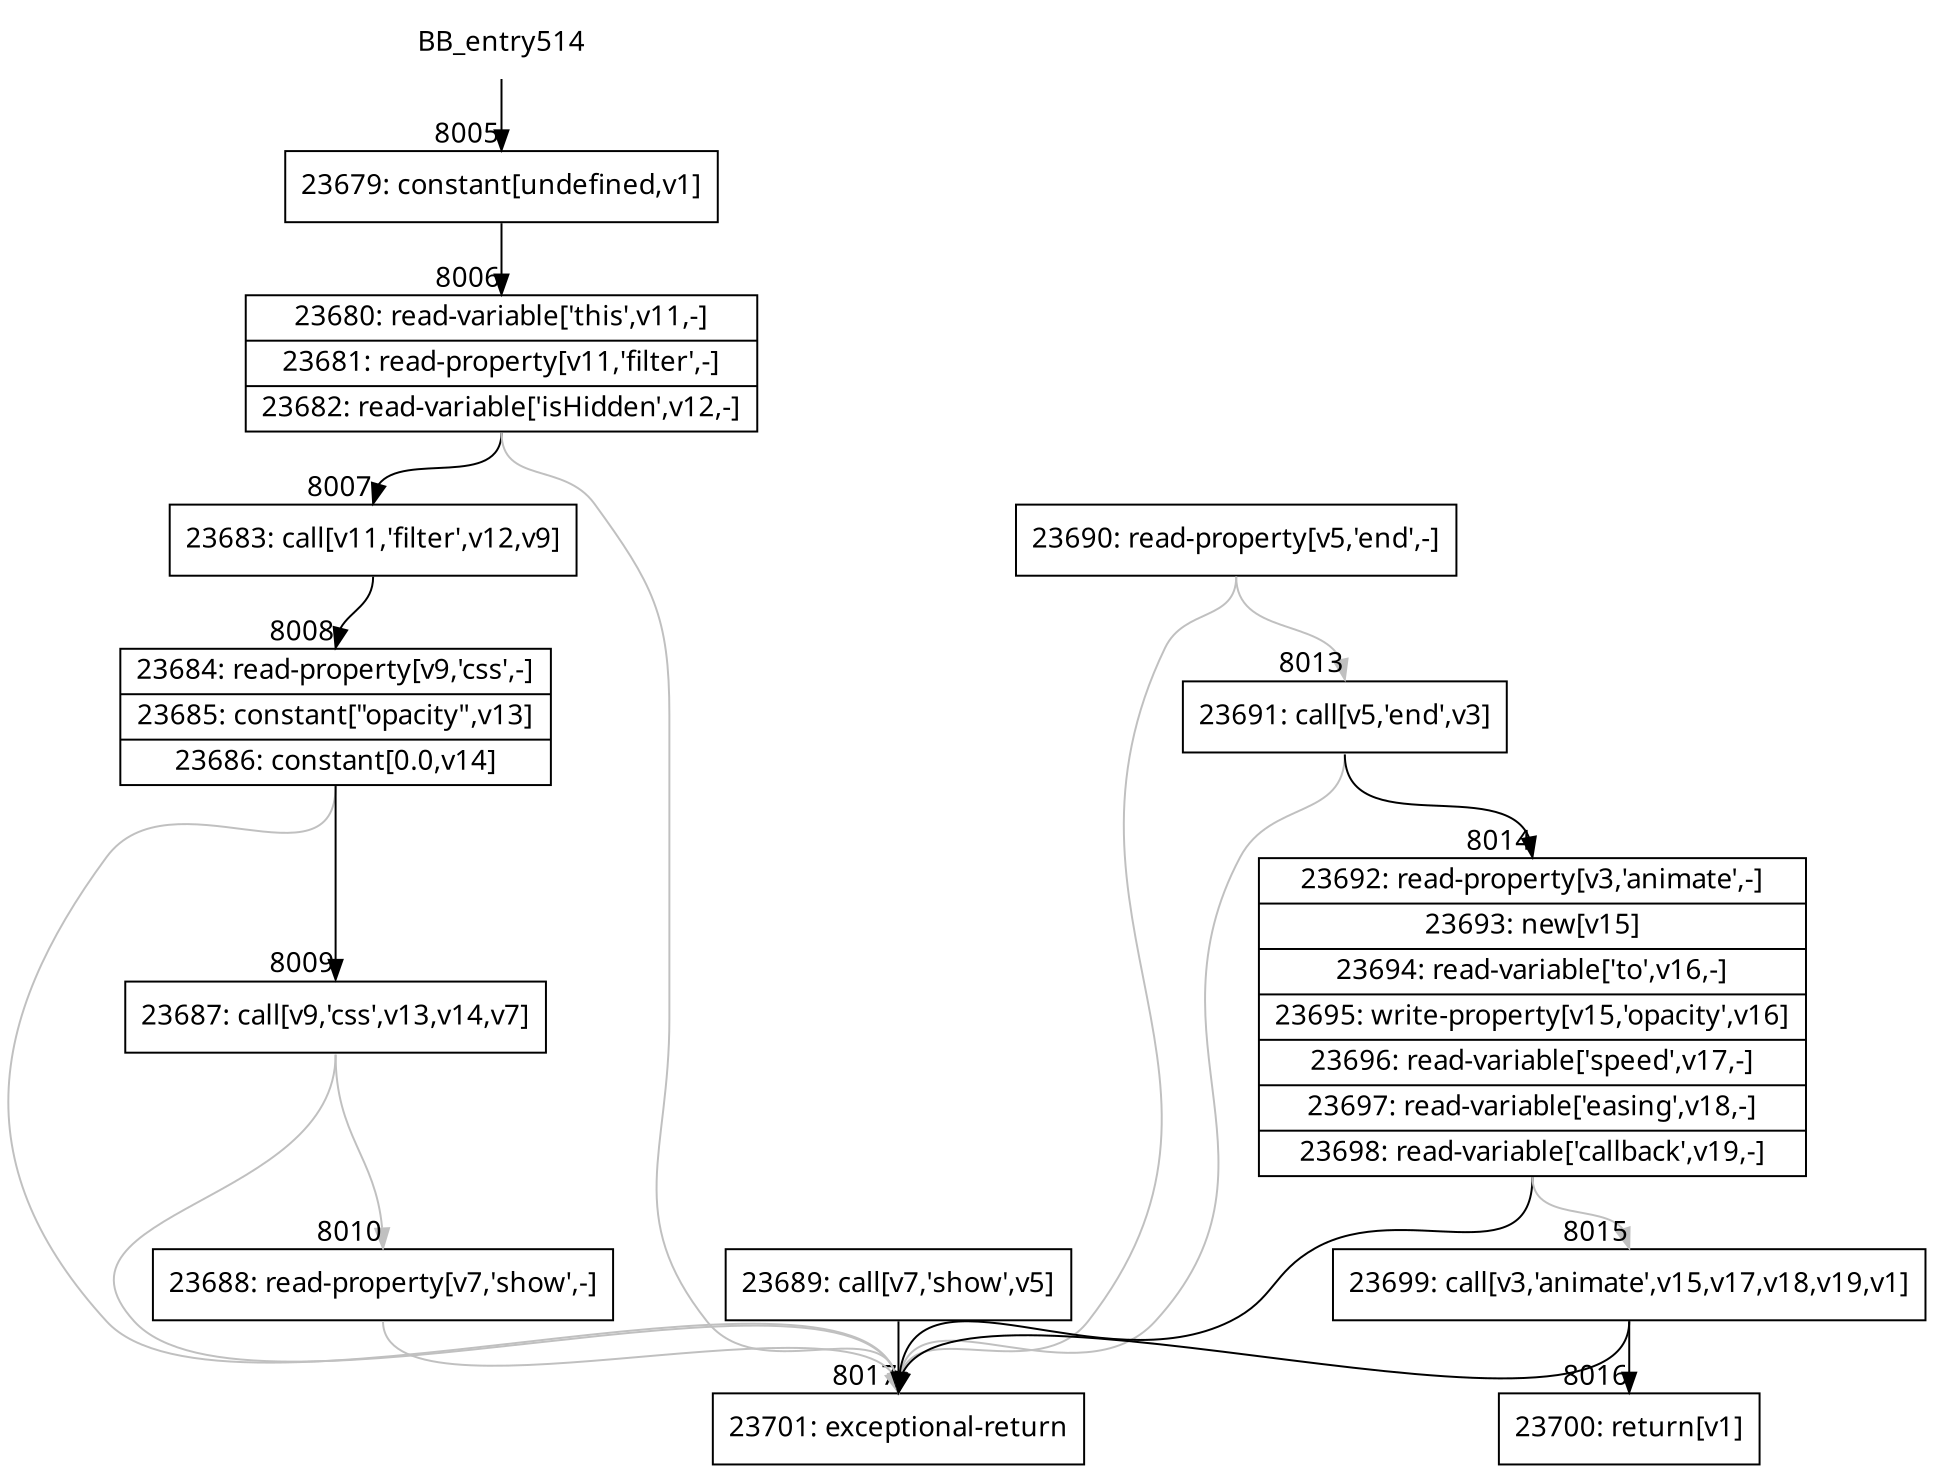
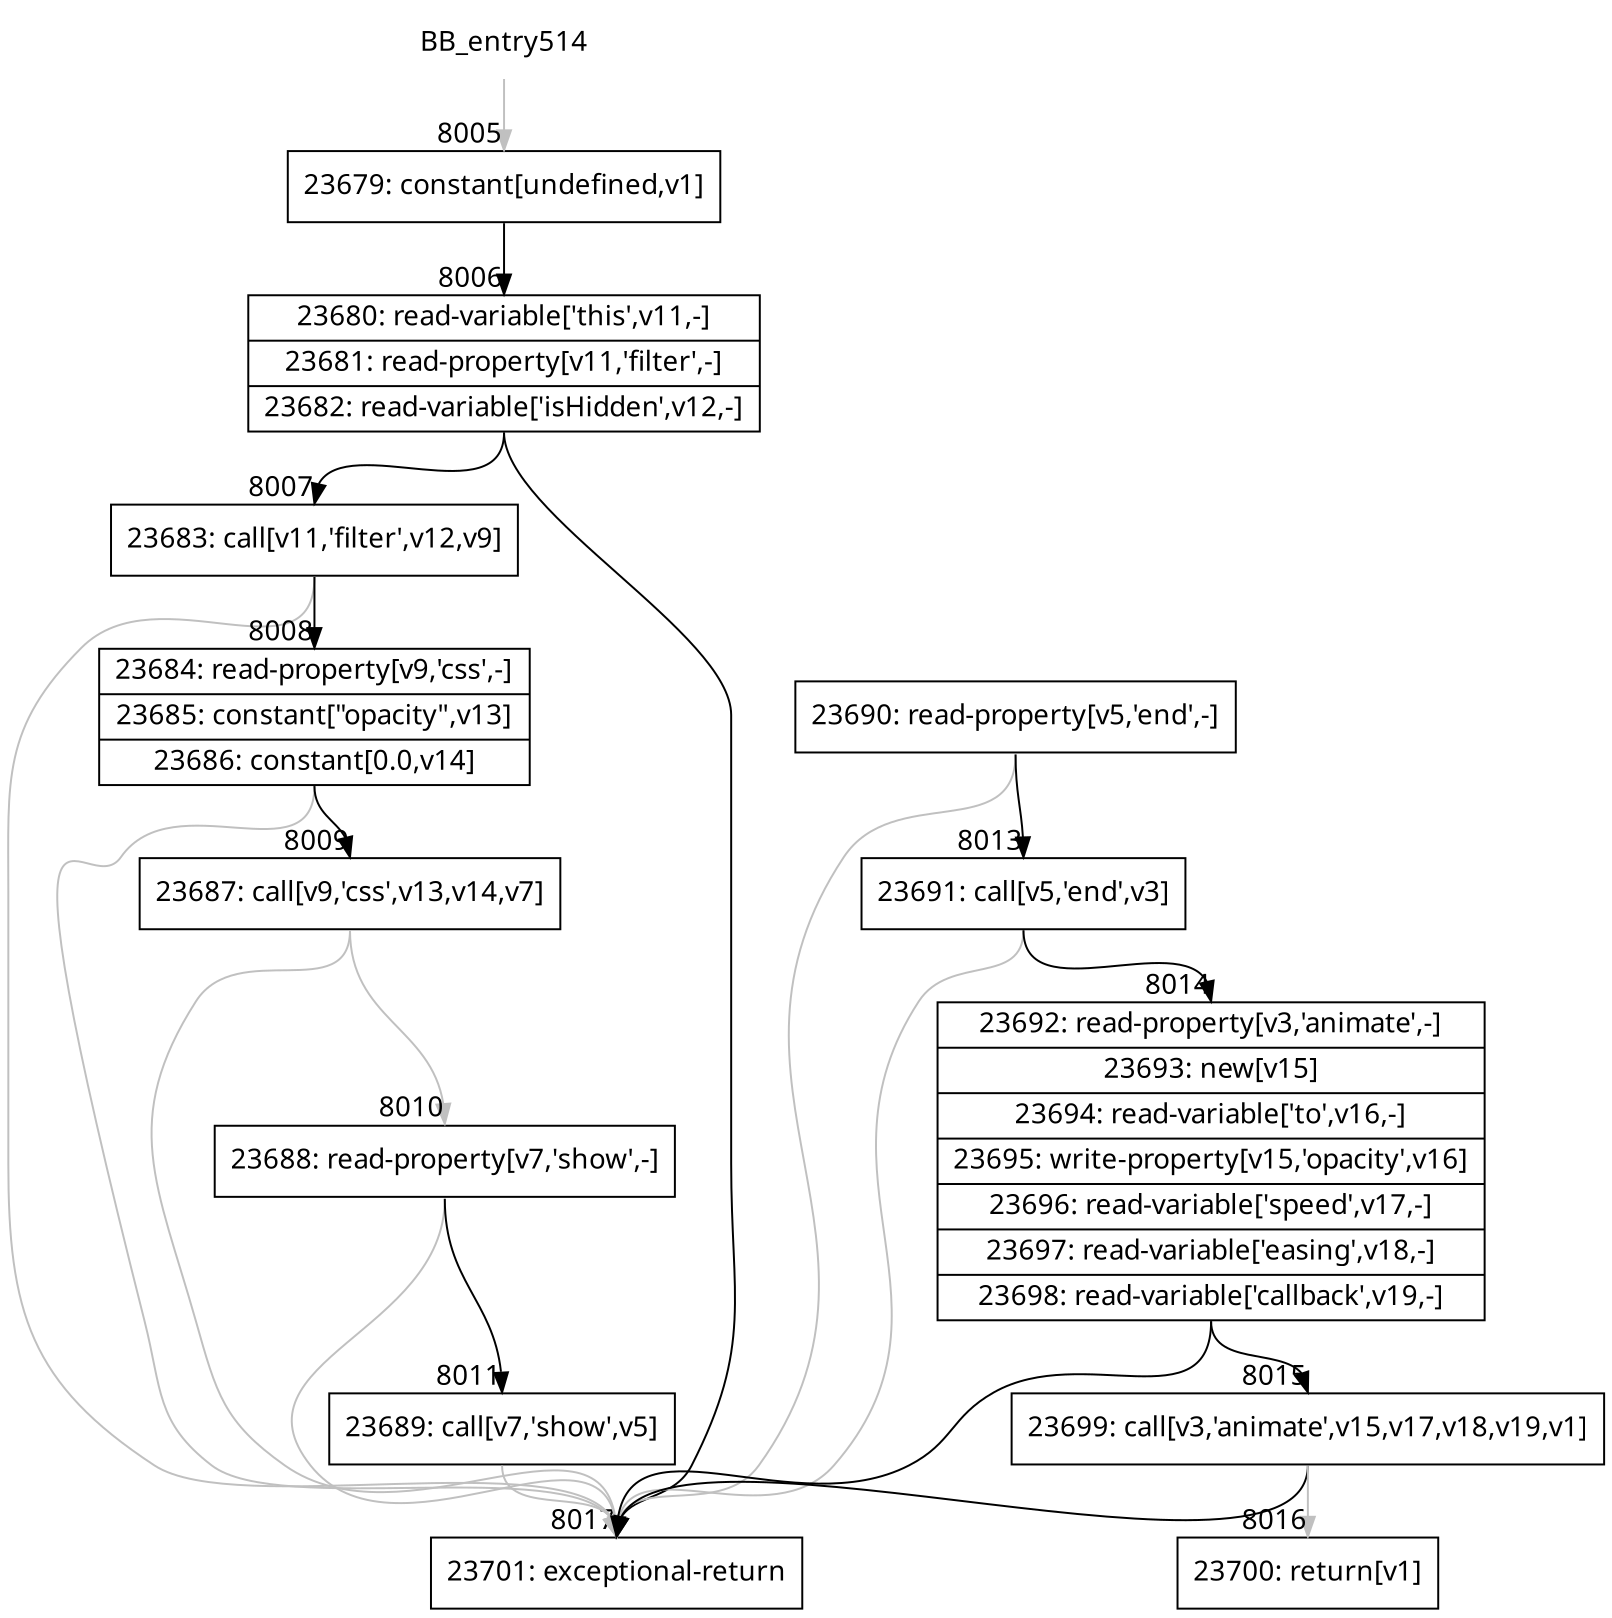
edge "BB_entry514" -> "23679: constant[undefined,v1]": color black -> gray
edge "23690: read-property[v5,'end',-]" -> "23691: call[v5,'end',v3]": color gray -> black
edge "23680: read-variable['this',v11,-]" -> "23701: exceptional-return": color gray -> black
edge "23683: call[v11,'filter',v12,v9]" -> "23701: exceptional-return": added
edge "23692: read-property[v3,'animate',-]" -> "23699: call[v3,'animate',v15,v17,v18,v19,v1]": color gray -> black
edge "23688: read-property[v7,'show',-]" -> "23689: call[v7,'show',v5]": added
edge "23689: call[v7,'show',v5]" -> "23701: exceptional-return": color black -> gray
edge "23699: call[v3,'animate',v15,v17,v18,v19,v1]" -> "23700: return[v1]": color black -> gray
